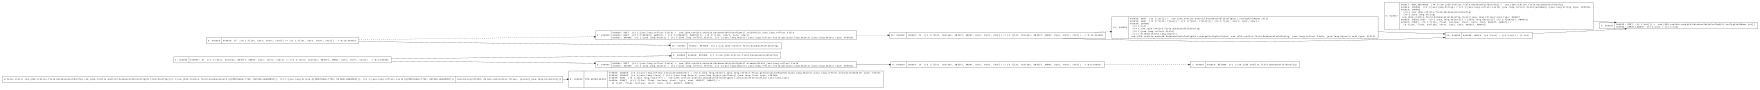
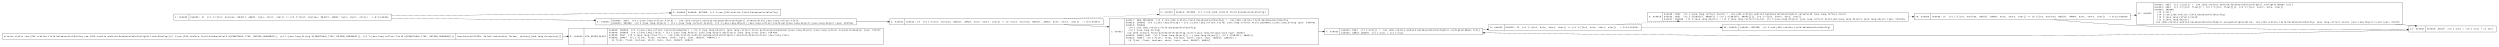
edge "4: 0x0014" -> "6: 0x0017": added
edge "7: 0x0023" -> "8: 0x0026": added
node "11: 0x0032": text "(r1 I:elementsField.lang.Object)" -> "(r1 I:java.lang.Object)"
